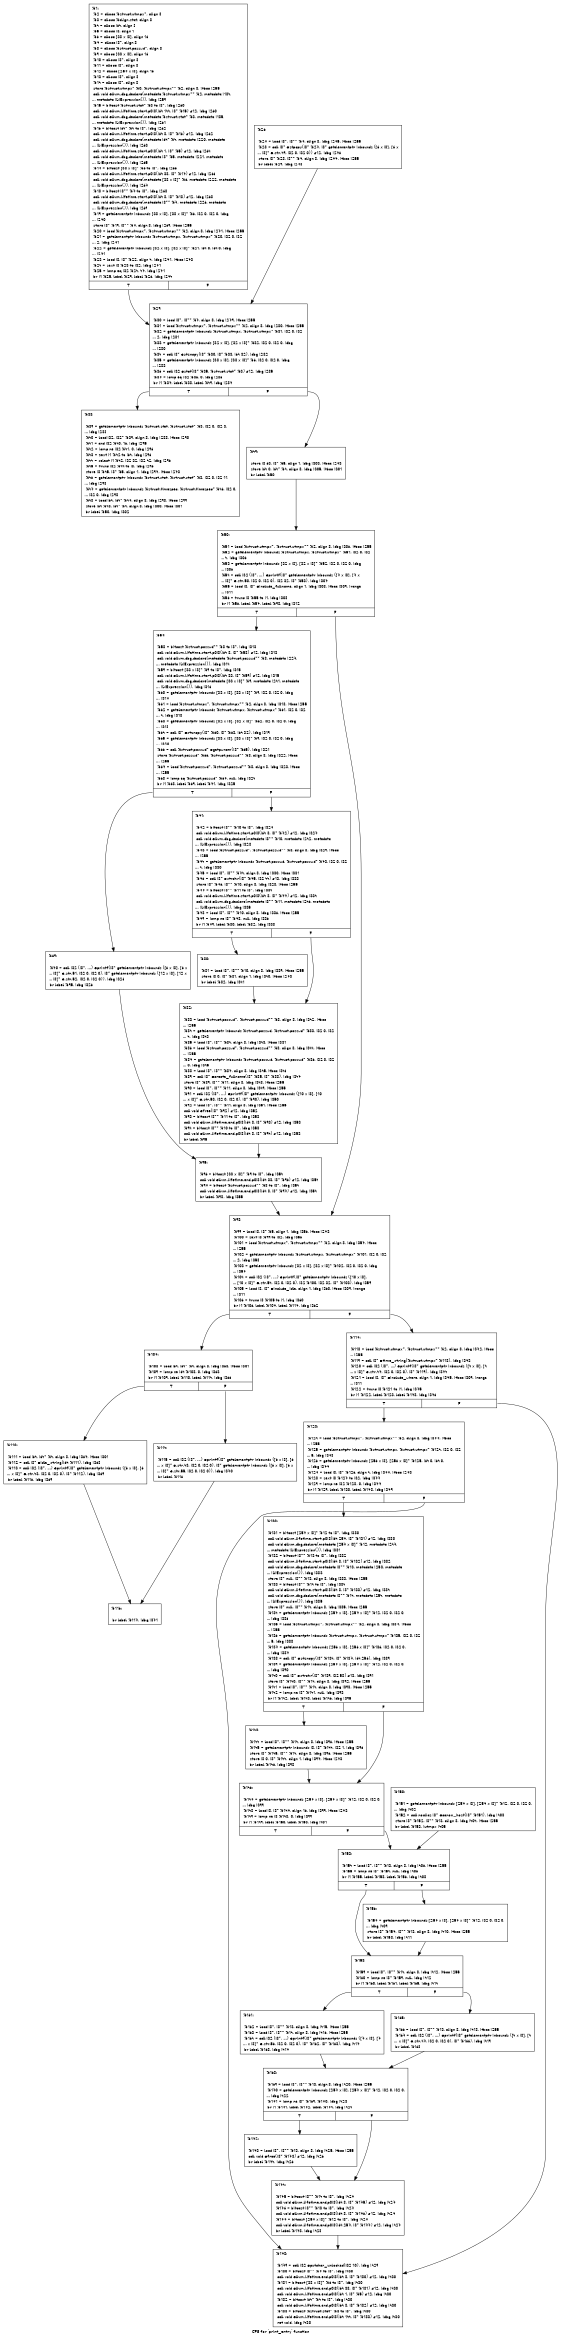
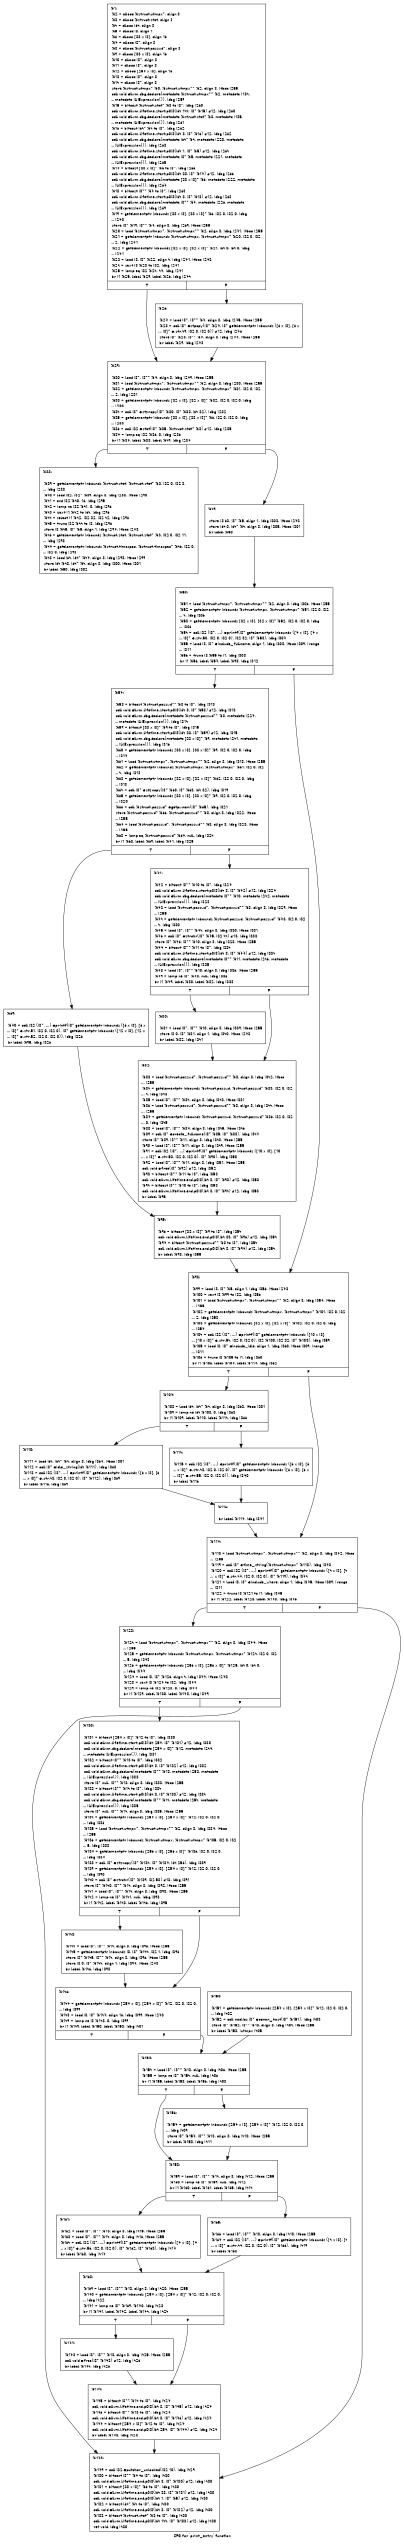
node "%1:": text "%3 = alloca %align.stat, align 8" -> "%3 = alloca %struct.stat, align 8"
edge "%1:" -> "%26:": added
edge "%116:" -> "%117:": added
